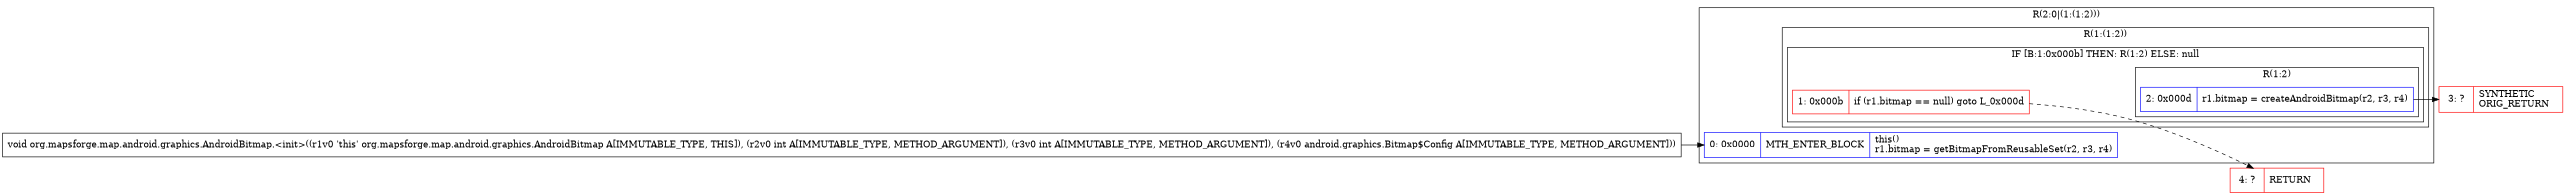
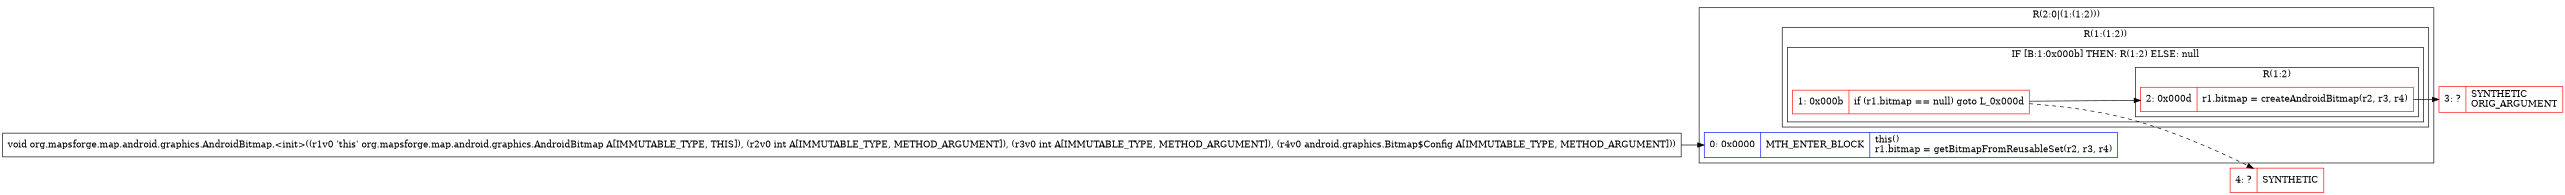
node "2: 0x000d": color blue -> red
edge "1: 0x000b" -> "2: 0x000d": added
node "3: ?": text "ORIG_RETURN" -> "ORIG_ARGUMENT"
node "4: ?": text "RETURN" -> "SYNTHETIC"
